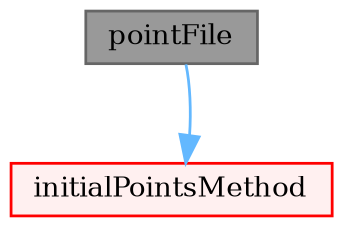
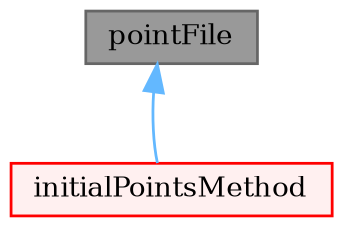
edge "pointFile" -> "initialPointsMethod": reversed
